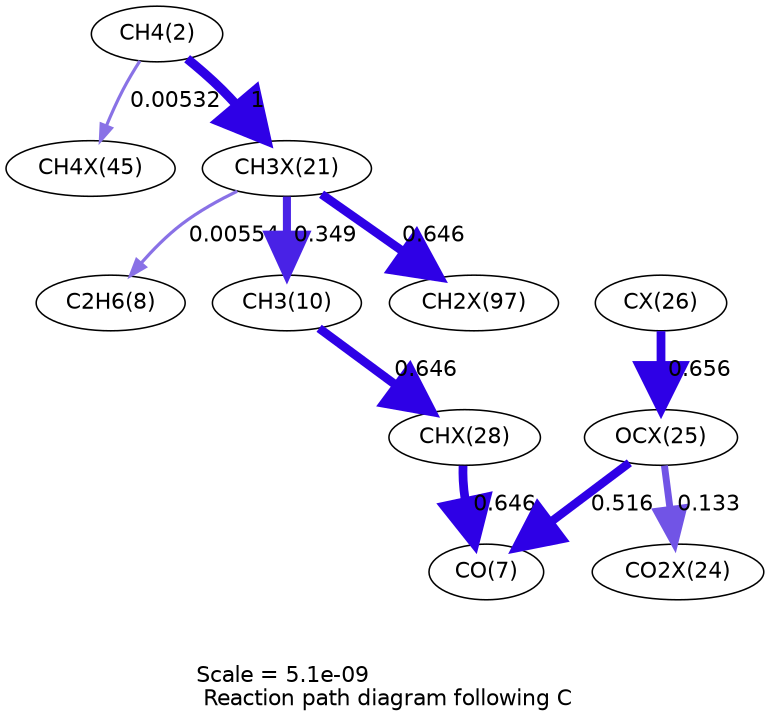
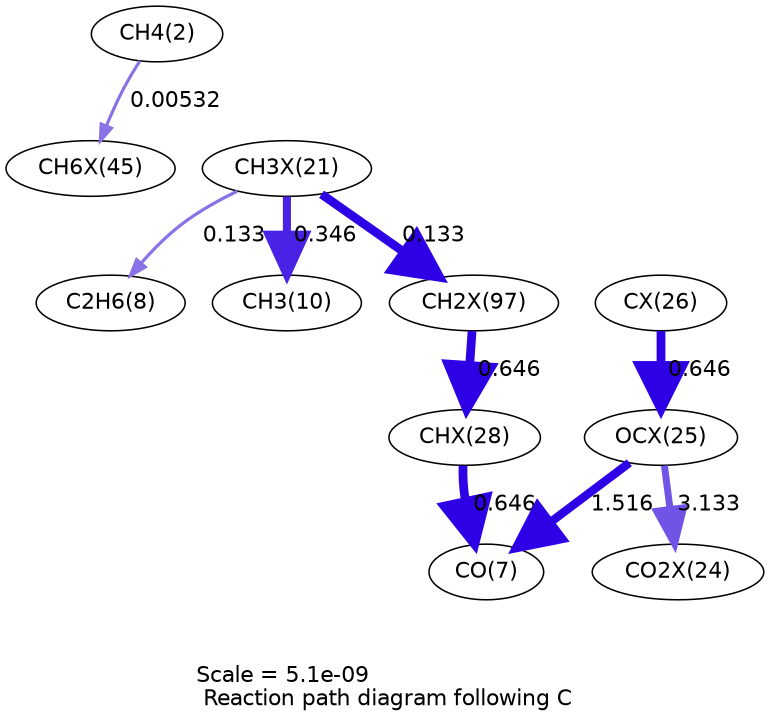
edge "CH4(2)" -> "CH3X(21)": removed, label "1"
node "CH4X(45)": label "CH4X(45)" -> "CH6X(45)"
edge "CH3X(21)" -> "C2H6(8)": label " 0.00554" -> " 0.133"
edge "CH3X(21)" -> "CH3(10)": label " 0.349" -> " 0.346"
edge "CH3X(21)" -> "CH2X(97)": label " 0.646" -> " 0.133"
edge "CH3(10)" -> "CHX(28)": now "CH2X(97)" -> "CHX(28)"
edge "CX(26)" -> "OCX(25)": label " 0.656" -> " 0.646"
edge "OCX(25)" -> "CO(7)": label " 0.516" -> " 1.516"
edge "OCX(25)" -> "CO2X(24)": label " 0.133" -> " 3.133"
